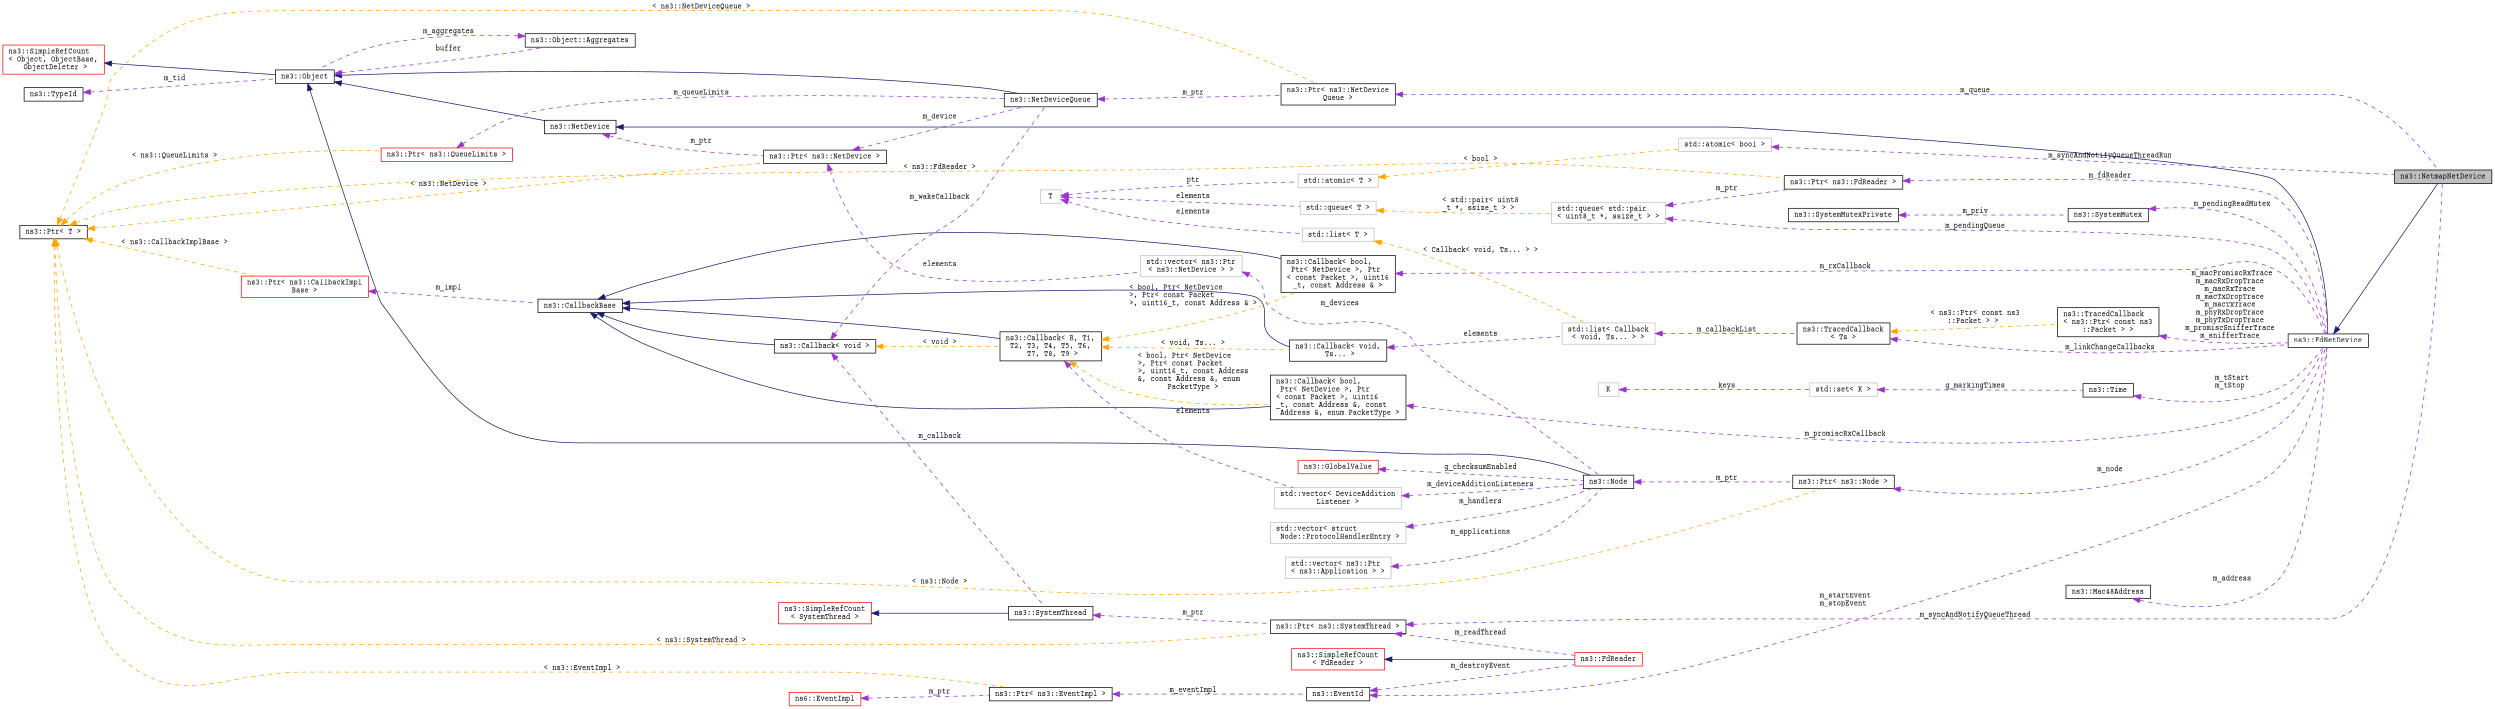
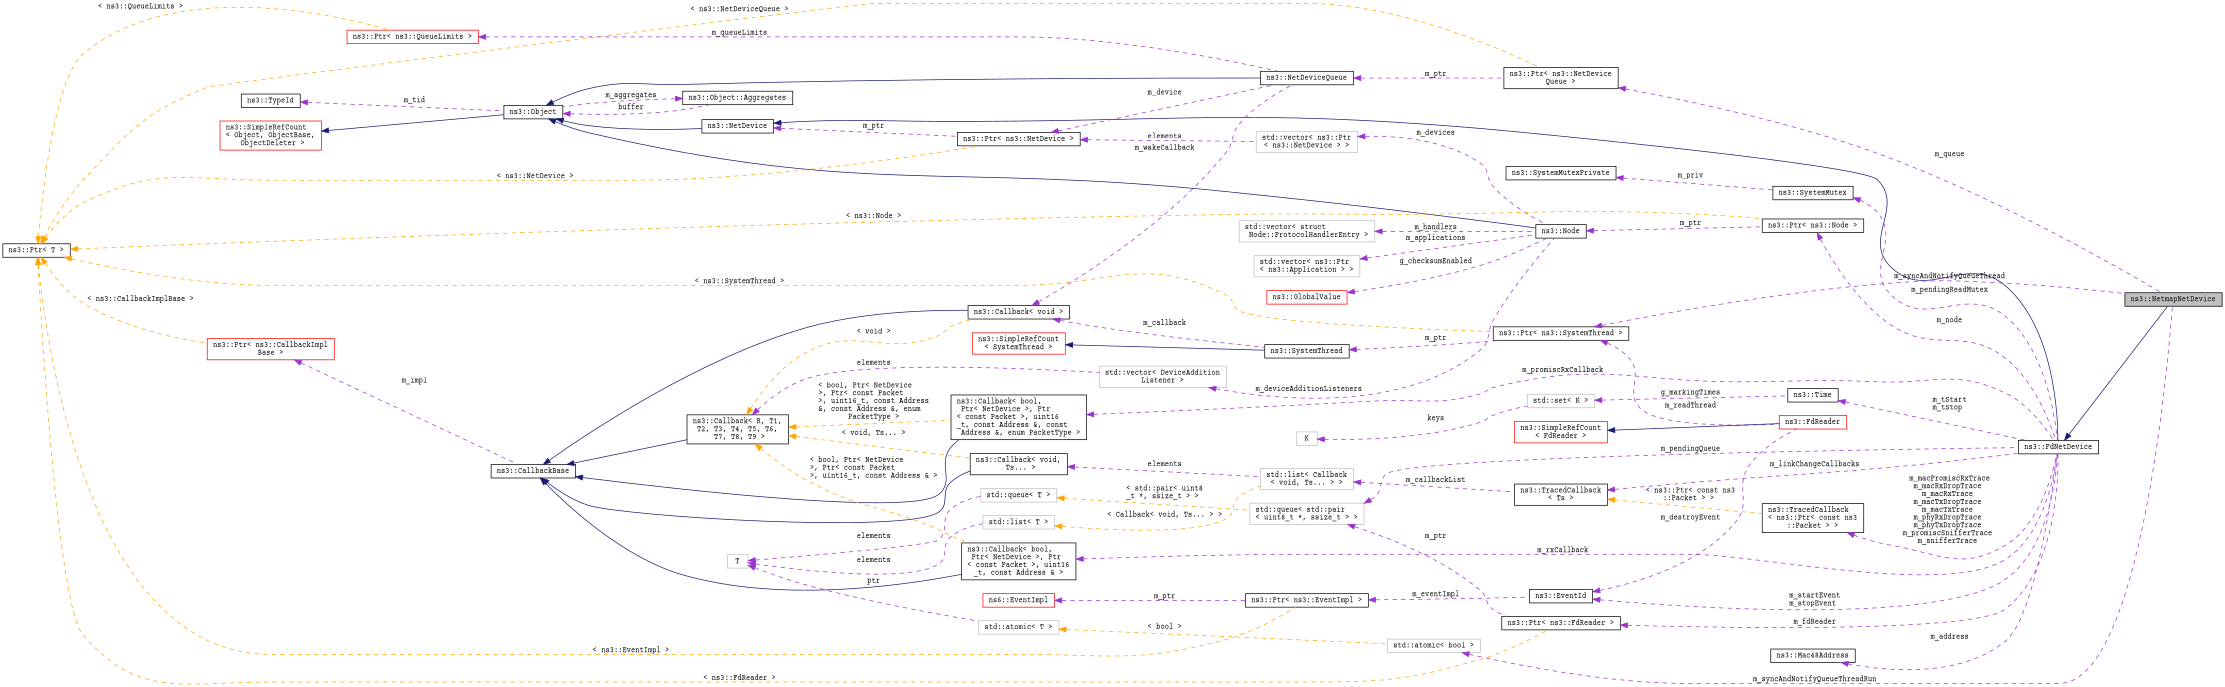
edge "ns3::Callback< R, T1, T2, T3, T4, T5, T6, T7, T8, T9 >" -> "ns3::Callback< void >": reversed
